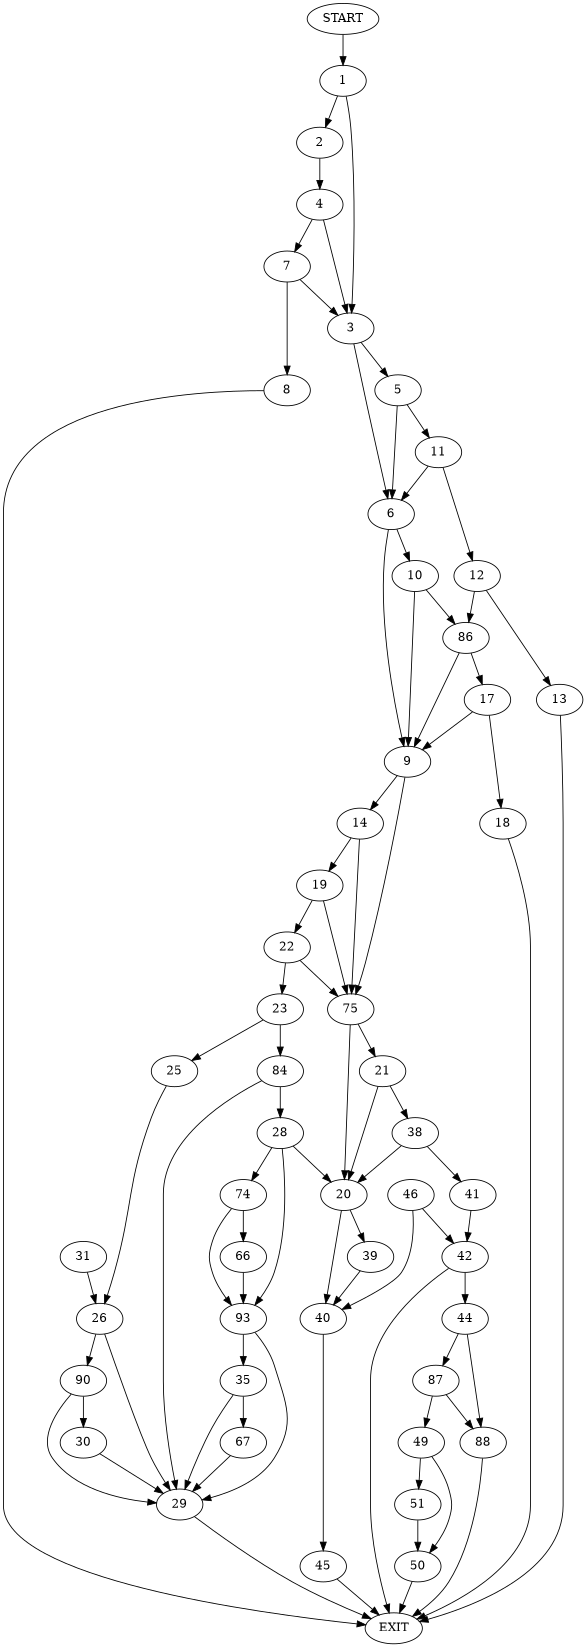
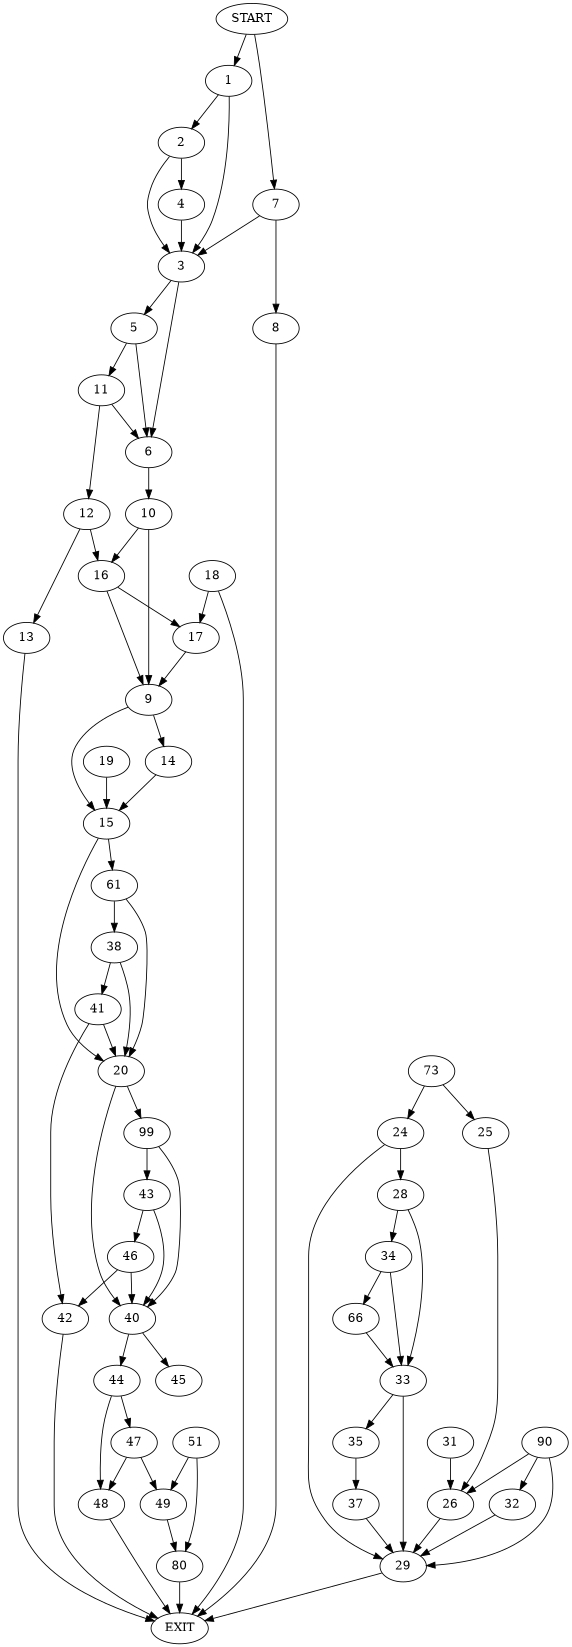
edge "2" -> "3": added
edge "4" -> "7": now "START" -> "7"
edge "6" -> "9": removed
node "86": label "86" -> "16"
edge "17" -> "18": reversed
edge "14" -> "19": removed
node "22": removed
node "23": label "23" -> "73"
node "75": label "75" -> "15"
node "84": label "84" -> "24"
node "21": label "21" -> "61"
edge "28" -> "20": now "41" -> "20"
node "43": added
node "74": label "74" -> "34"
node "39": label "39" -> "99"
edge "42" -> "44": now "40" -> "44"
node "93": label "93" -> "33"
edge "26" -> "90": reversed
node "87": label "87" -> "47"
edge "35" -> "29": removed
node "30": label "30" -> "32"
node "67": label "67" -> "37"
node "88": label "88" -> "48"
edge "49" -> "51": reversed
node "50": label "50" -> "80"
edge "45" -> "EXIT": removed
